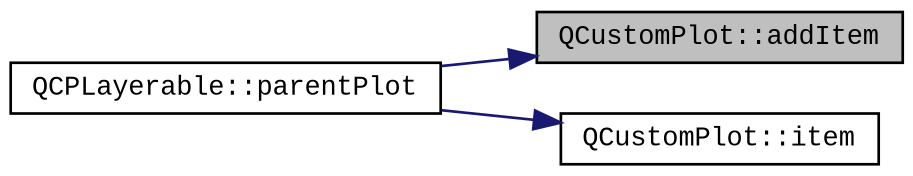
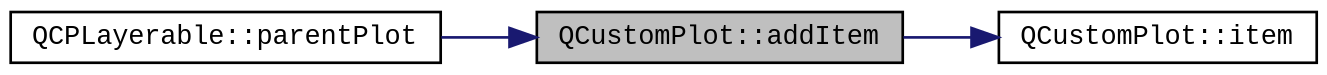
edge "QCPLayerable::parentPlot" -> "QCustomPlot::item": now "QCustomPlot::addItem" -> "QCustomPlot::item"
